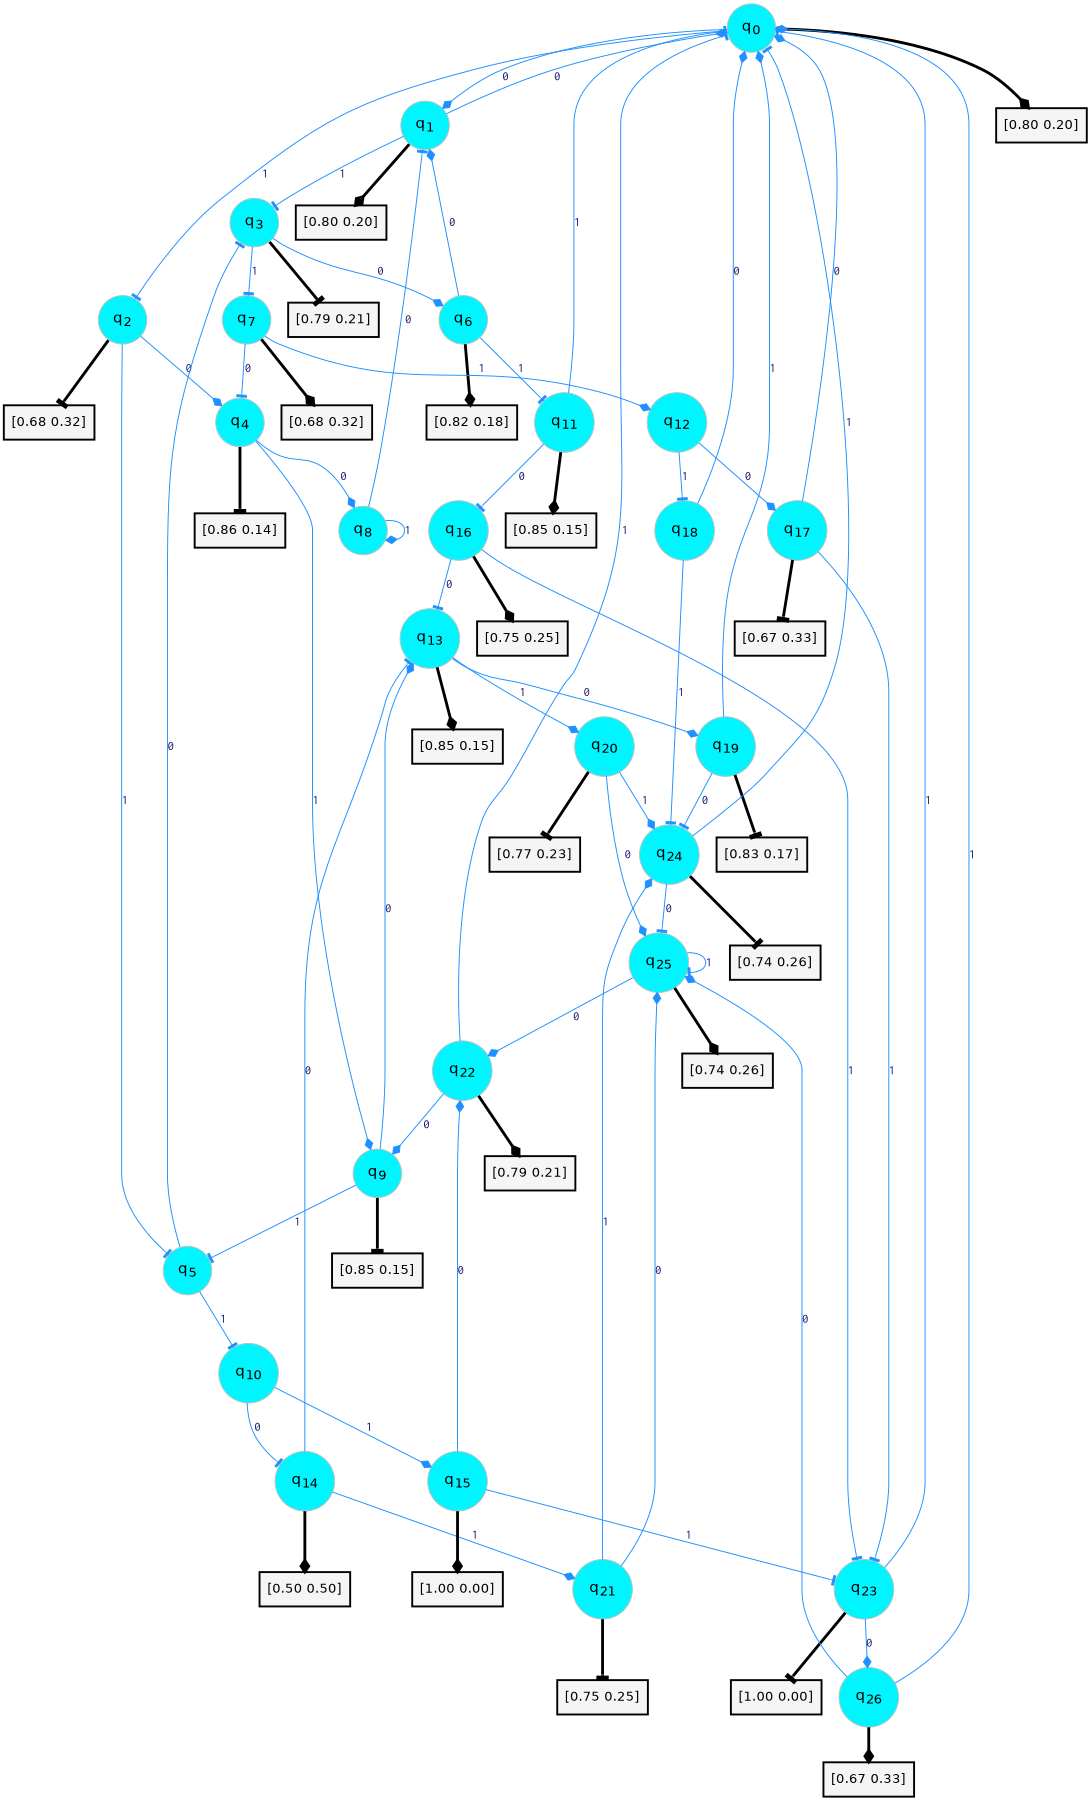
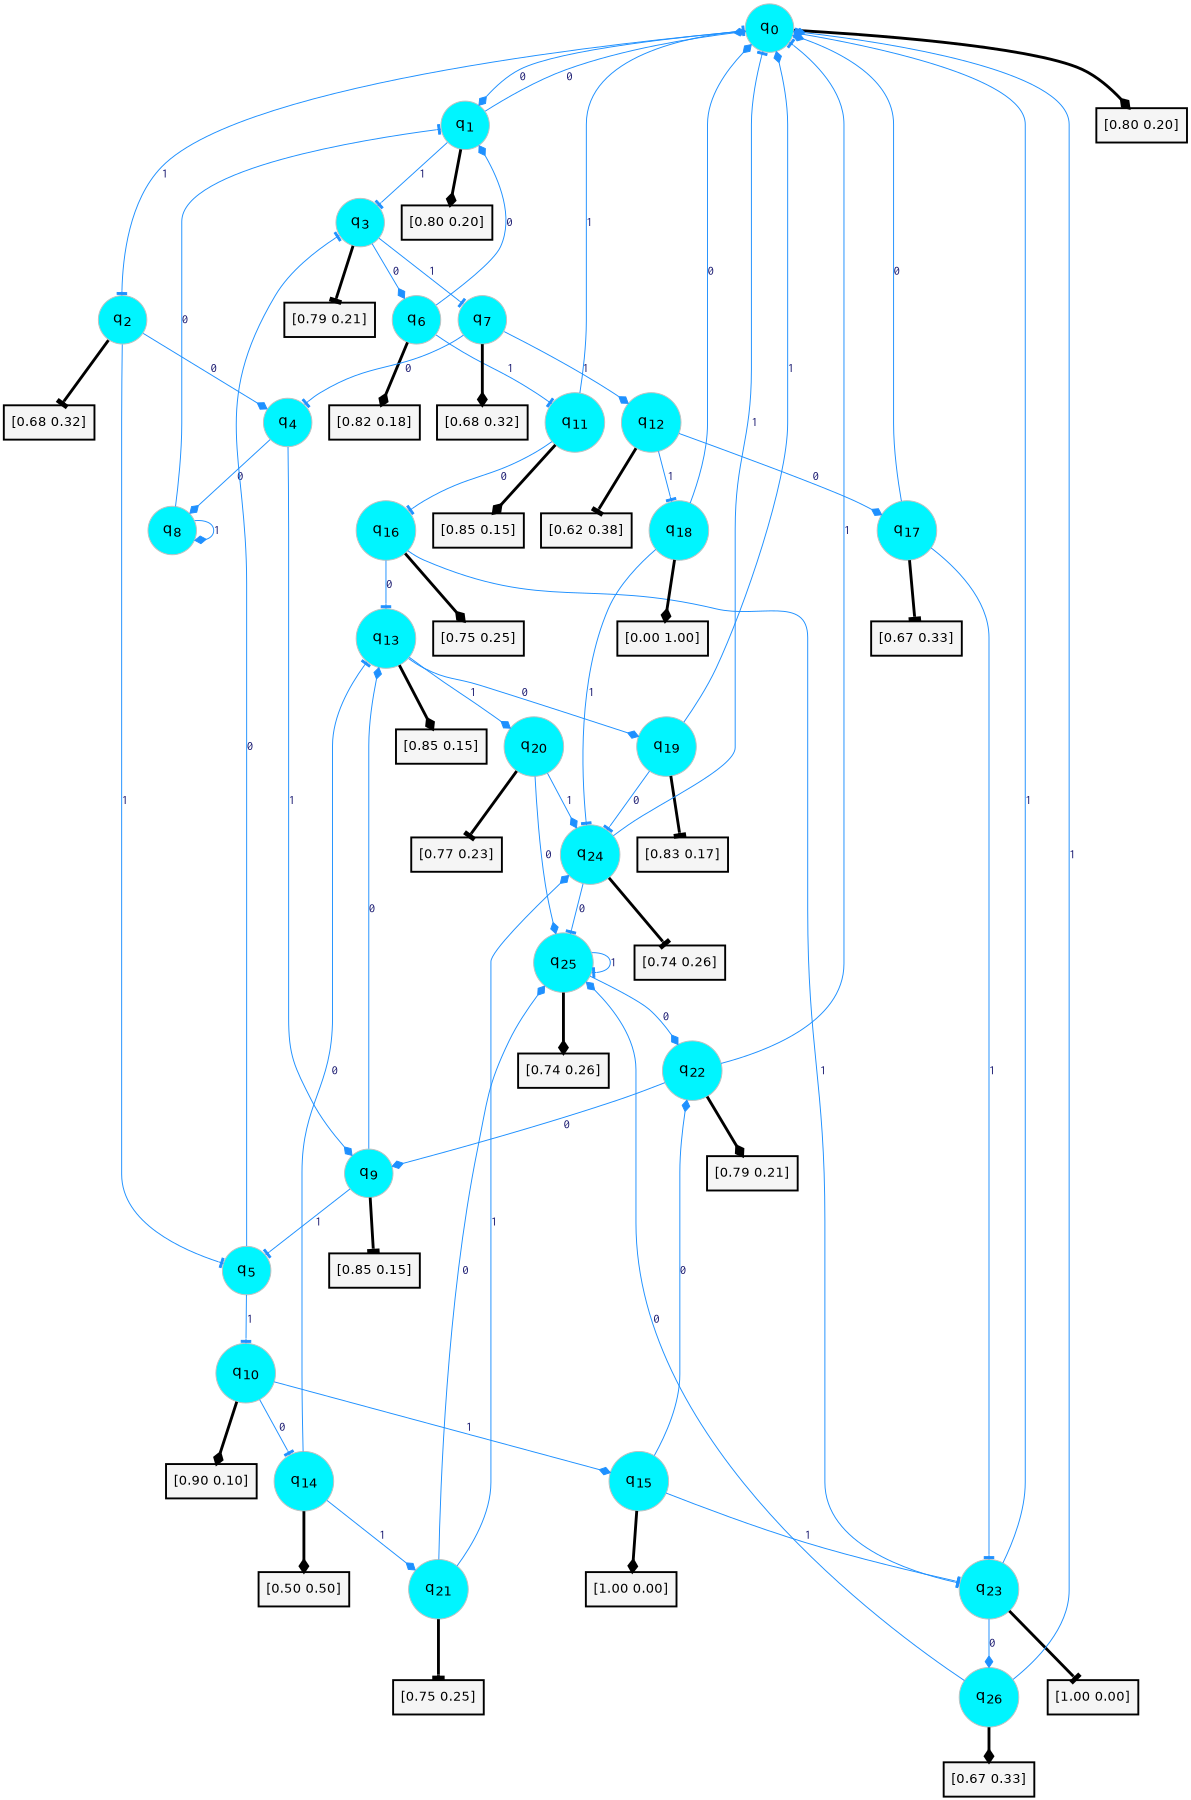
node "[0.86 0.14]": removed
node "[0.62 0.38]": added
node "[0.00 1.00]": added
node "[0.90 0.10]": added
